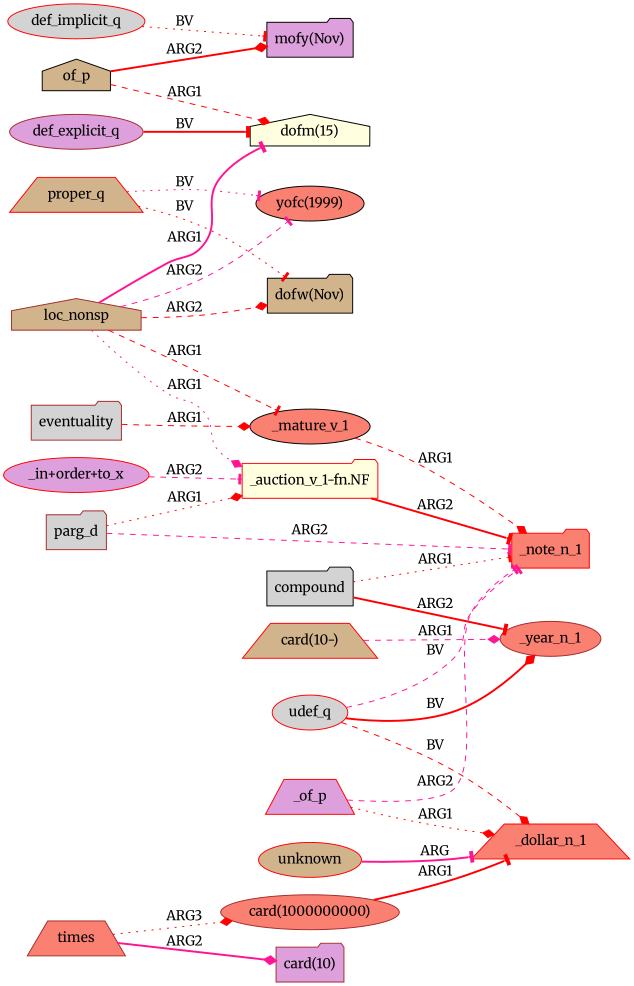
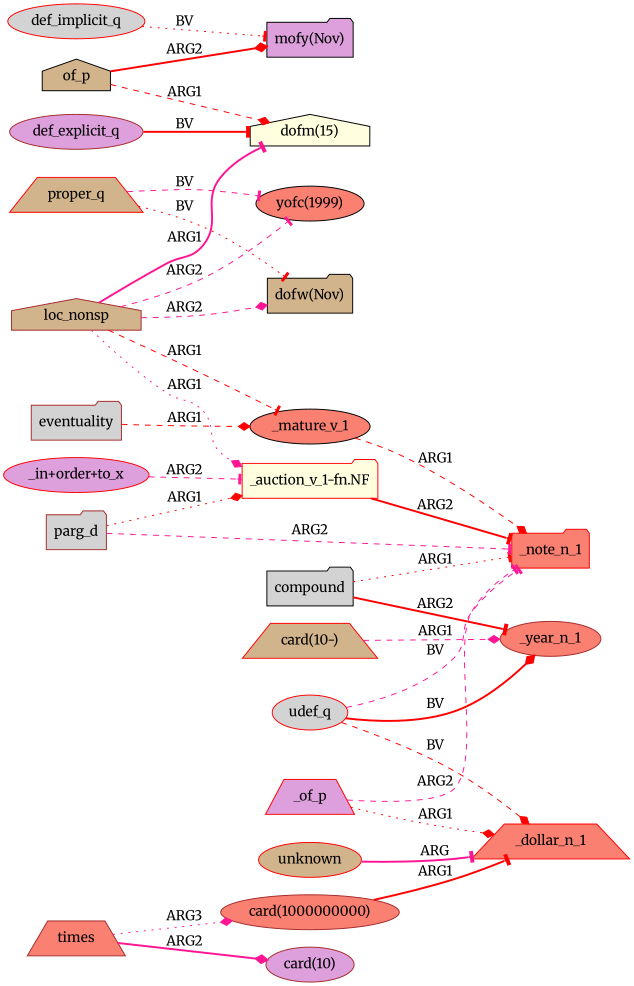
edge "proper_q" -> "yofc(1999)": style dotted -> dashed
edge "loc_nonsp" -> "dofw(Nov)": color red -> deeppink
edge "times" -> "card(1000000000)": color red -> deeppink
node "card(10)": shape folder -> ellipse
